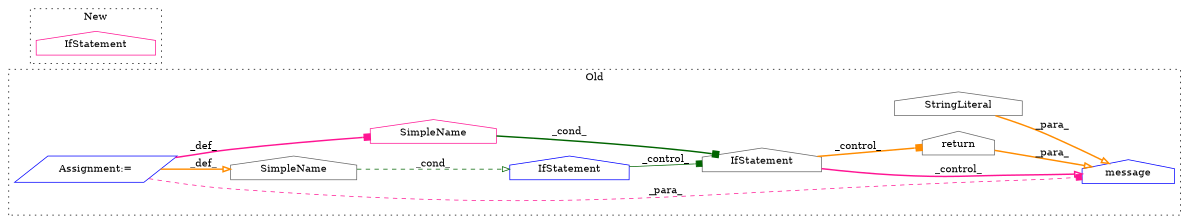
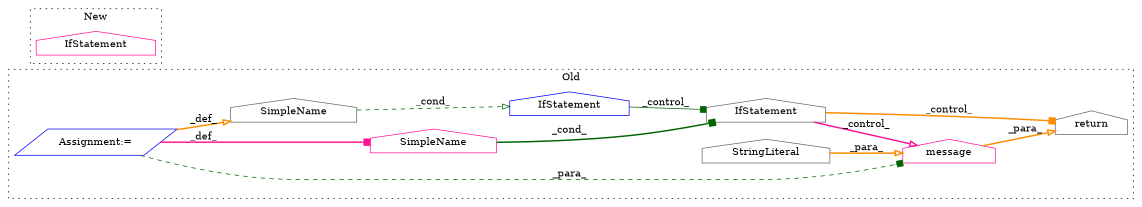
edge "return" -> "message": reversed
node "message": color blue -> deeppink
edge "Assignment:=" -> "message": color deeppink -> darkgreen
